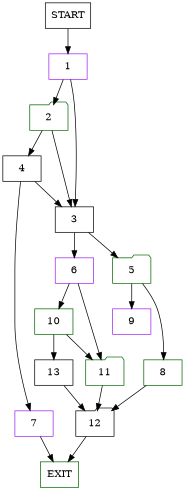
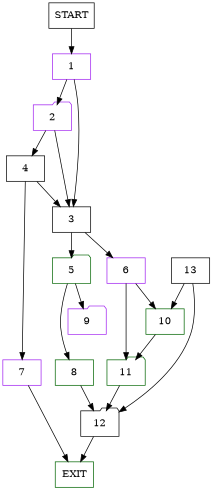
node "2": color darkgreen -> purple
node "9": shape box -> folder
edge "10" -> "13": reversed
